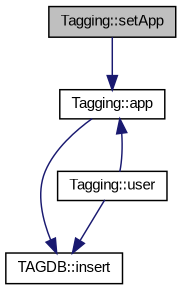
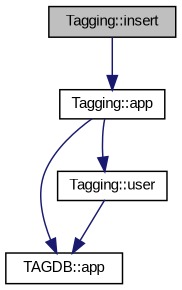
node "Tagging::setApp": label "Tagging::setApp" -> "Tagging::insert"
edge "Tagging::user" -> "Tagging::app": reversed
node "TAGDB::insert": label "TAGDB::insert" -> "TAGDB::app"
